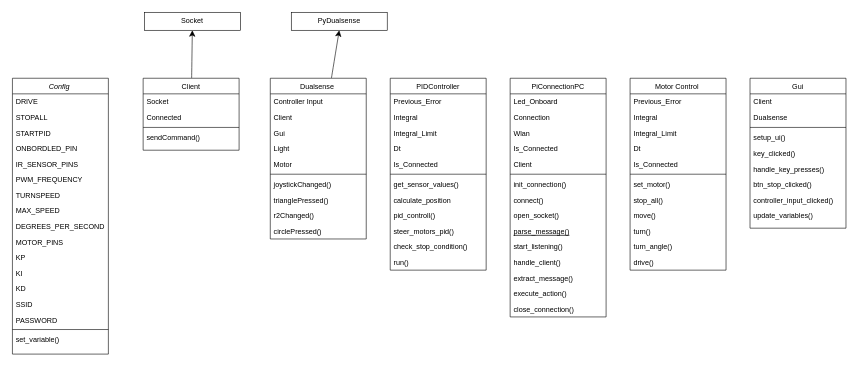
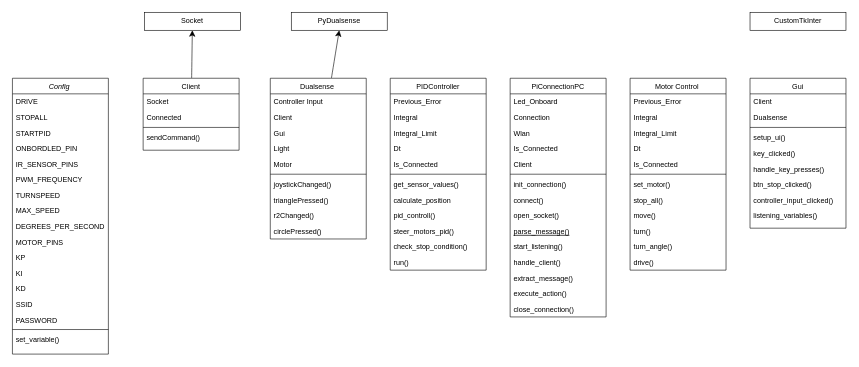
node "CustomTkInter": added
node "update_variables()": label "update_variables()" -> "listening_variables()"
